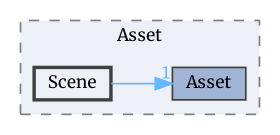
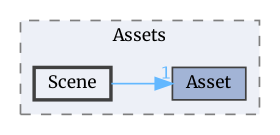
cluster "Asset": label "Asset" -> "Assets"
